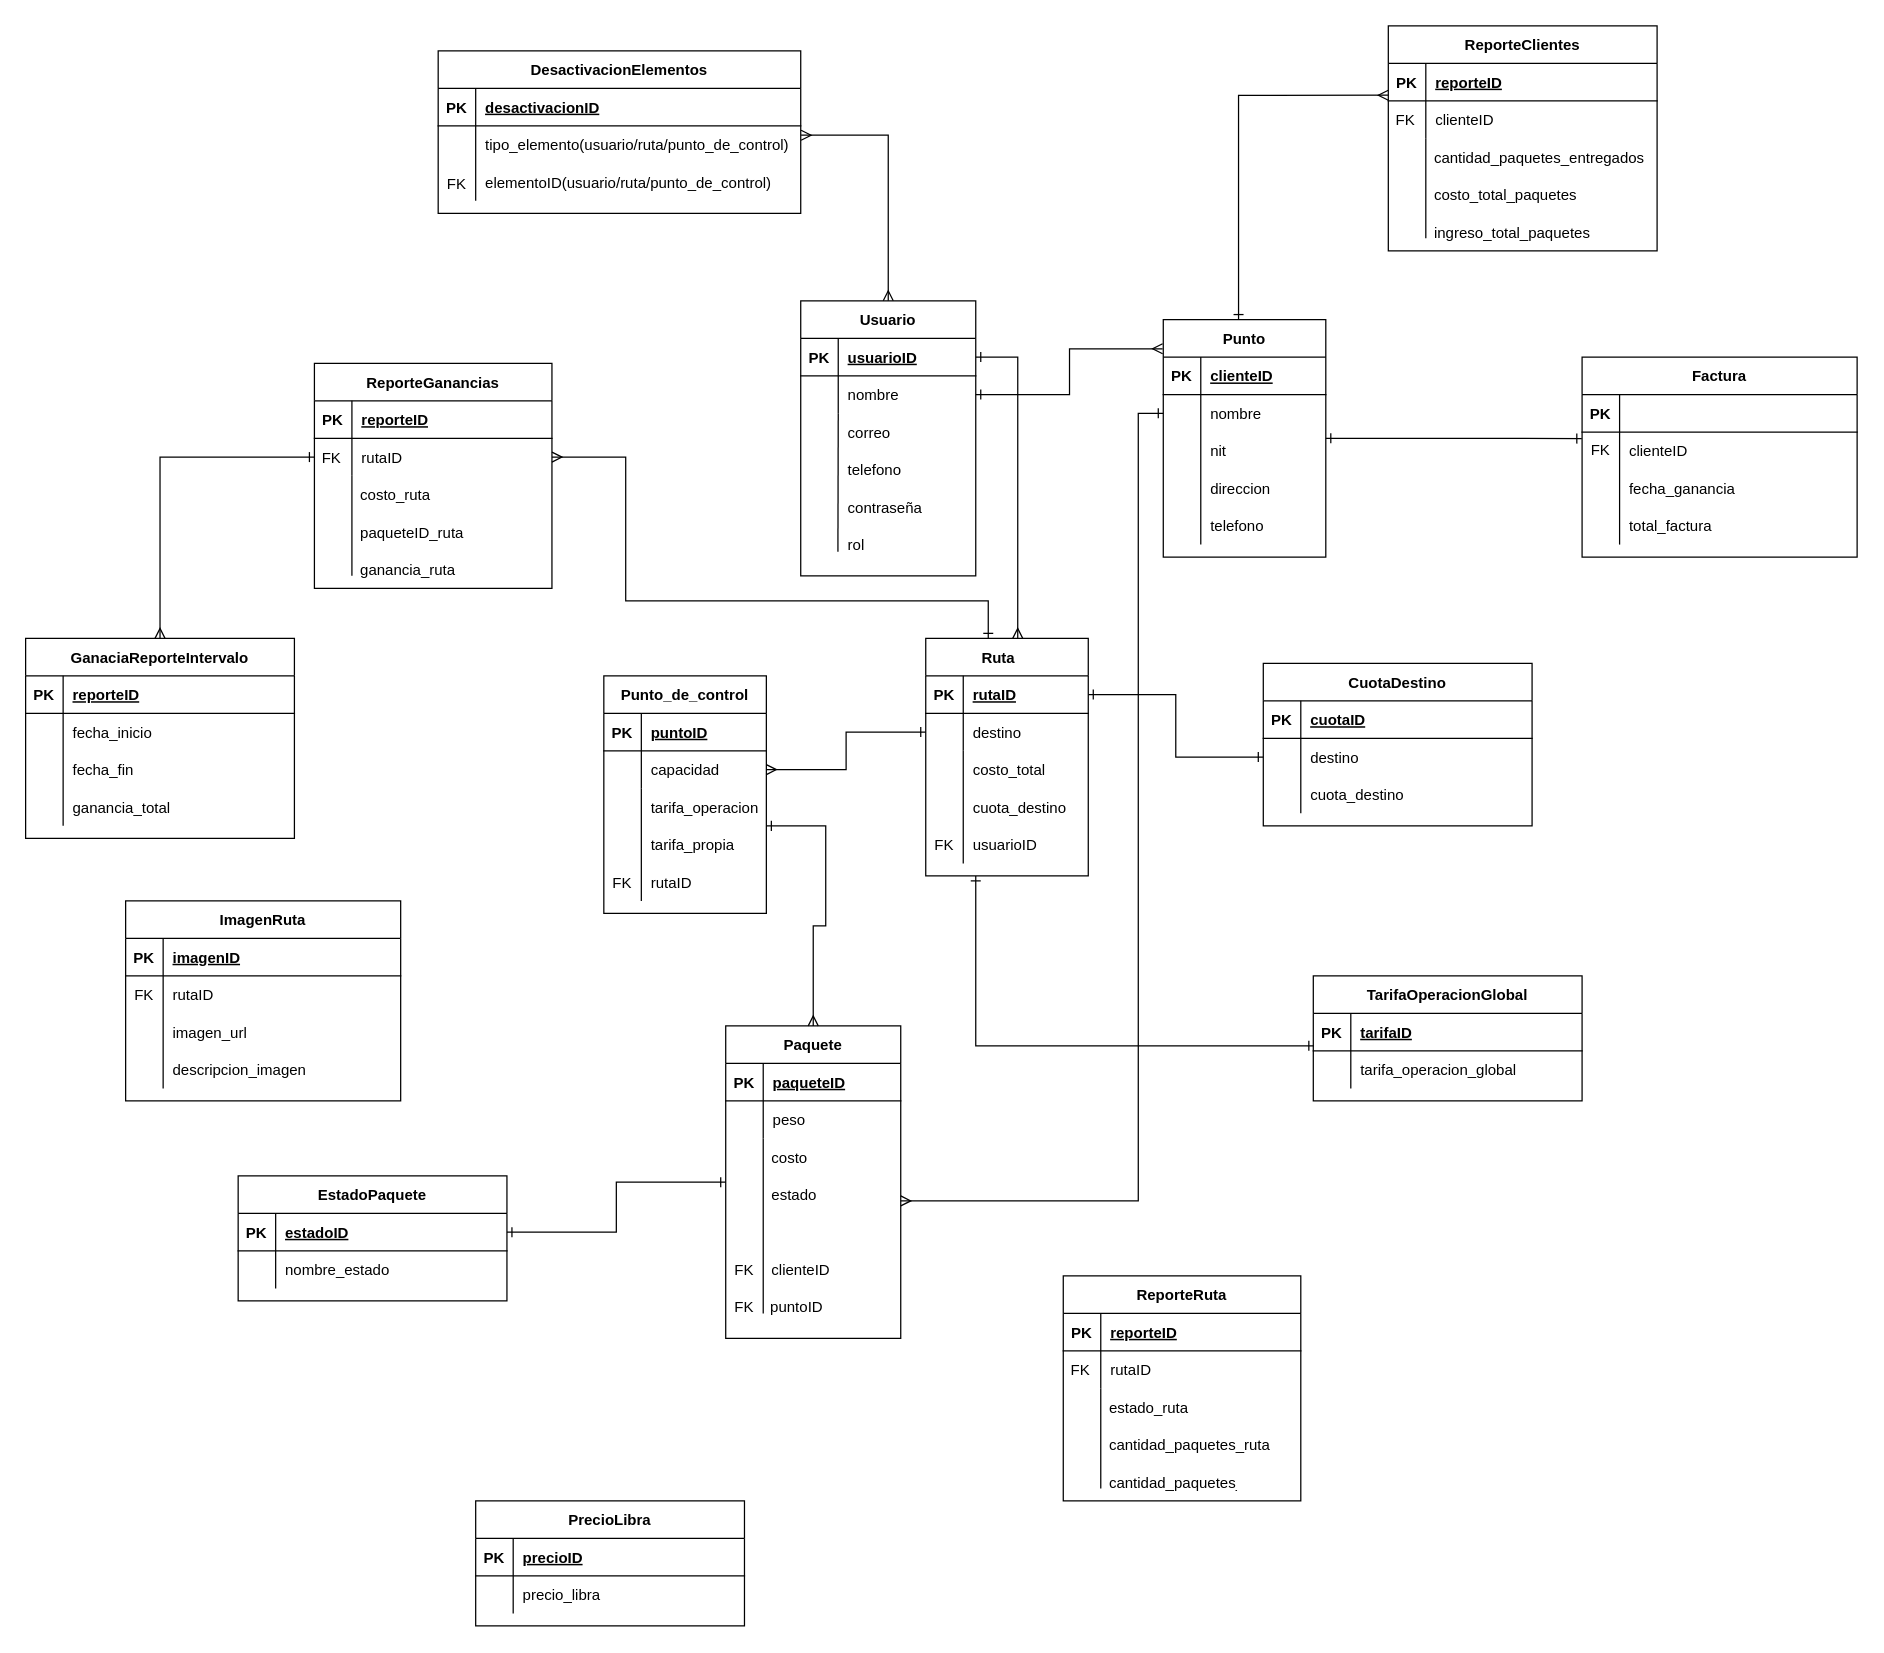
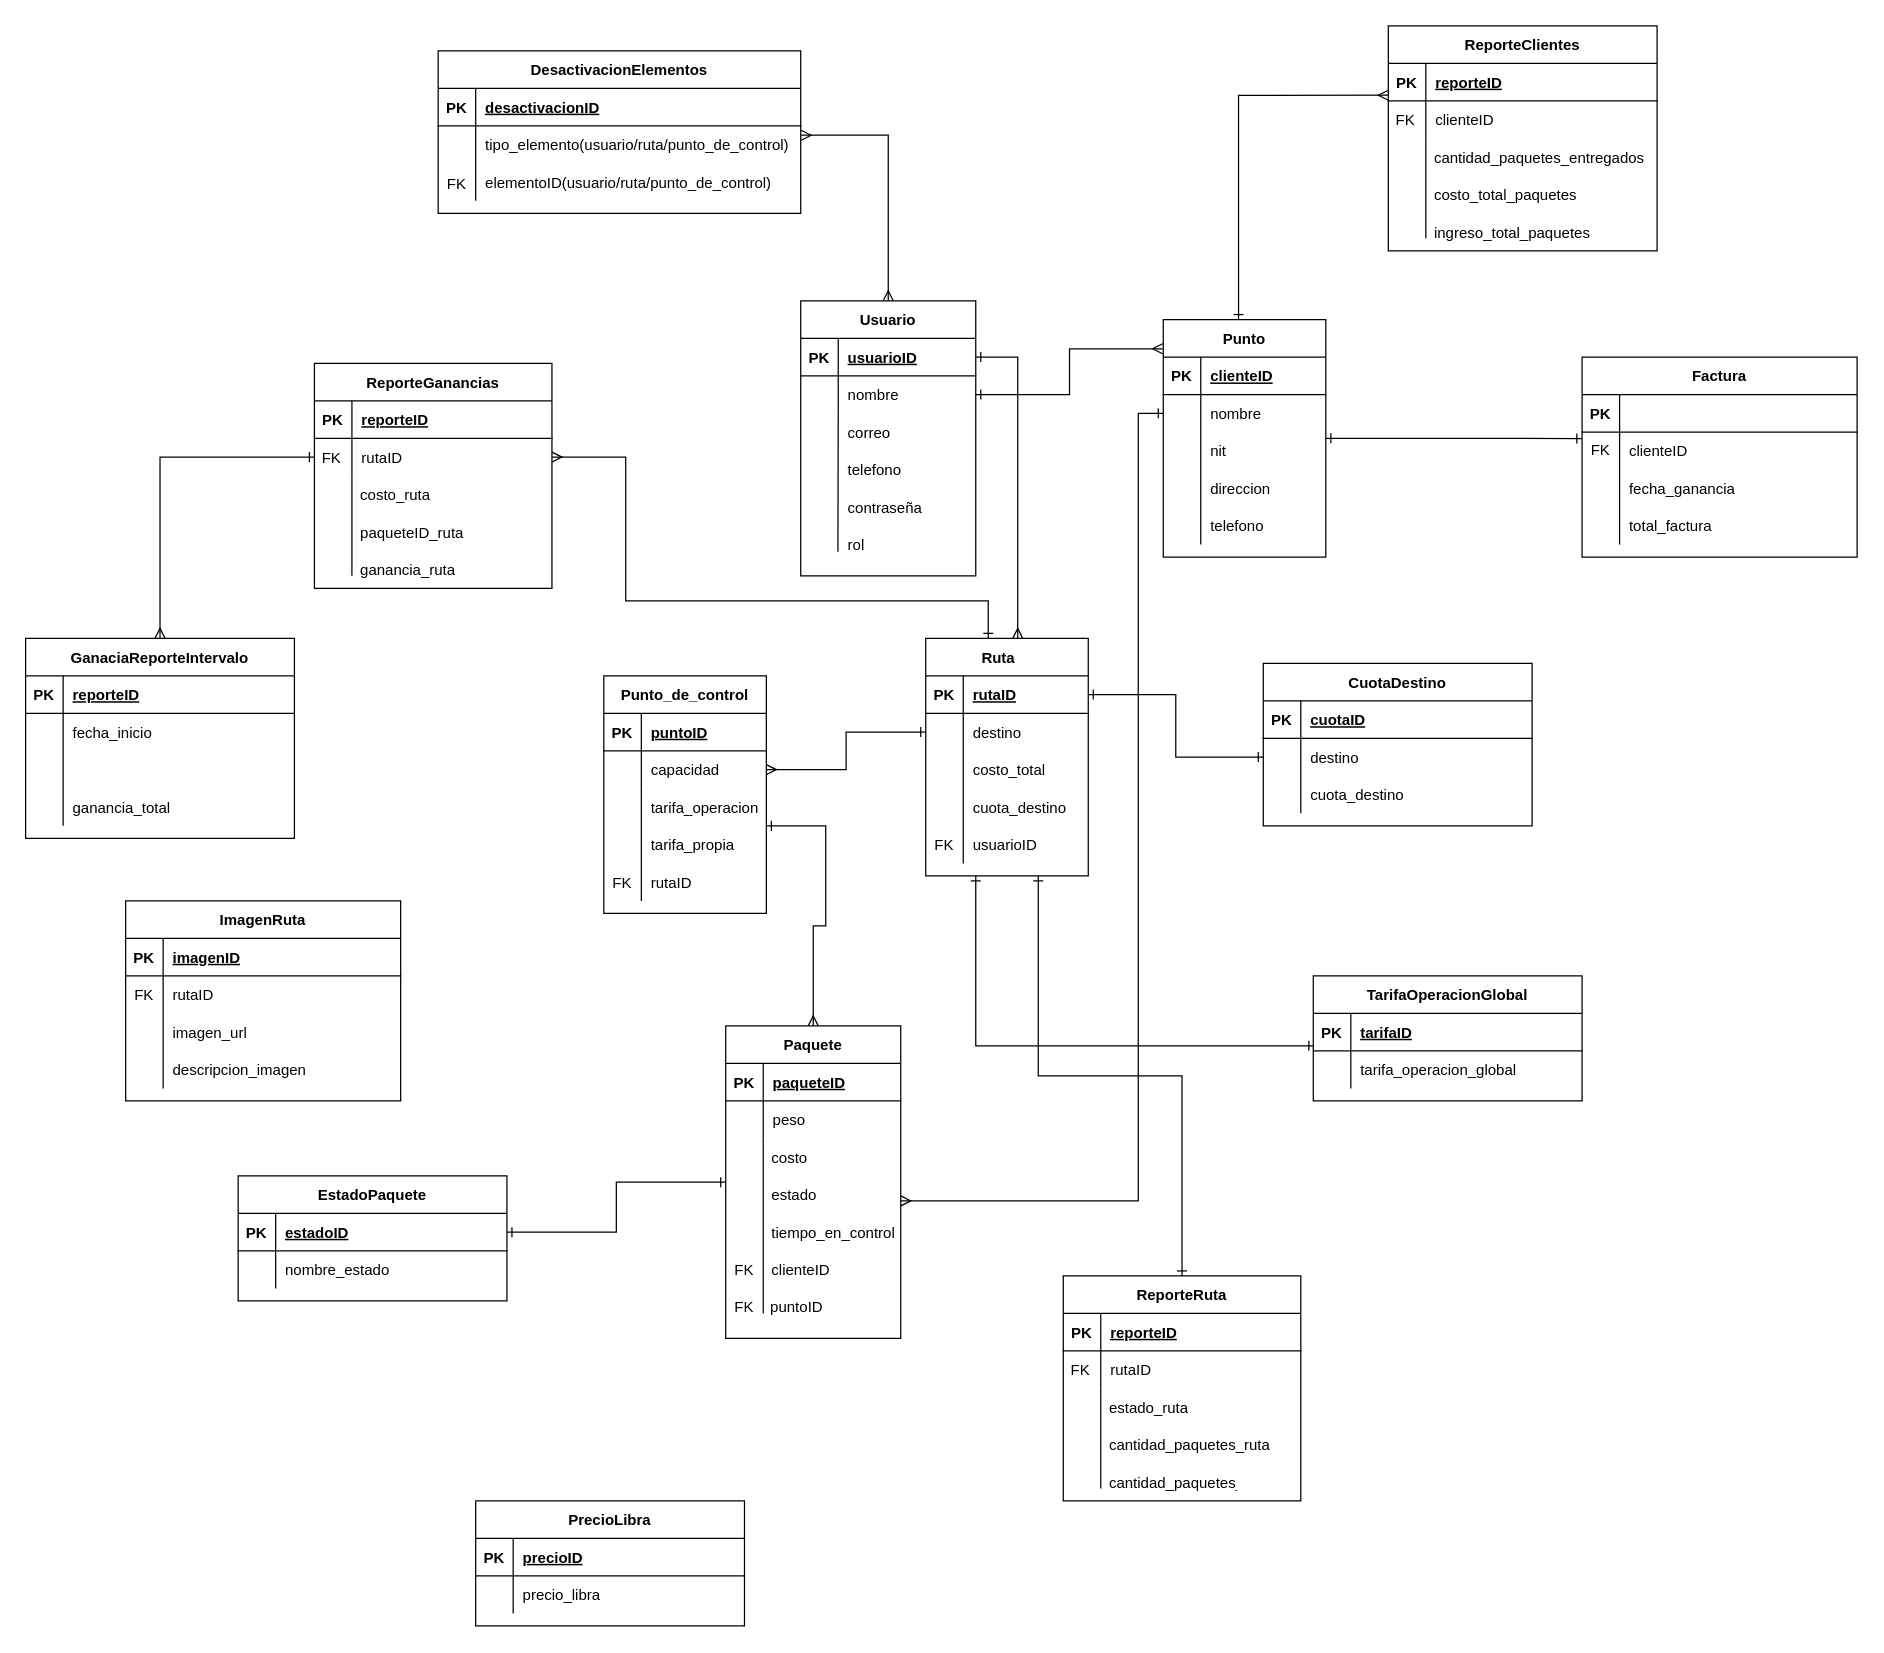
node "fecha_fin": removed
edge "Ruta" -- "ReporteRuta": added
node "tiempo_en_control": added
